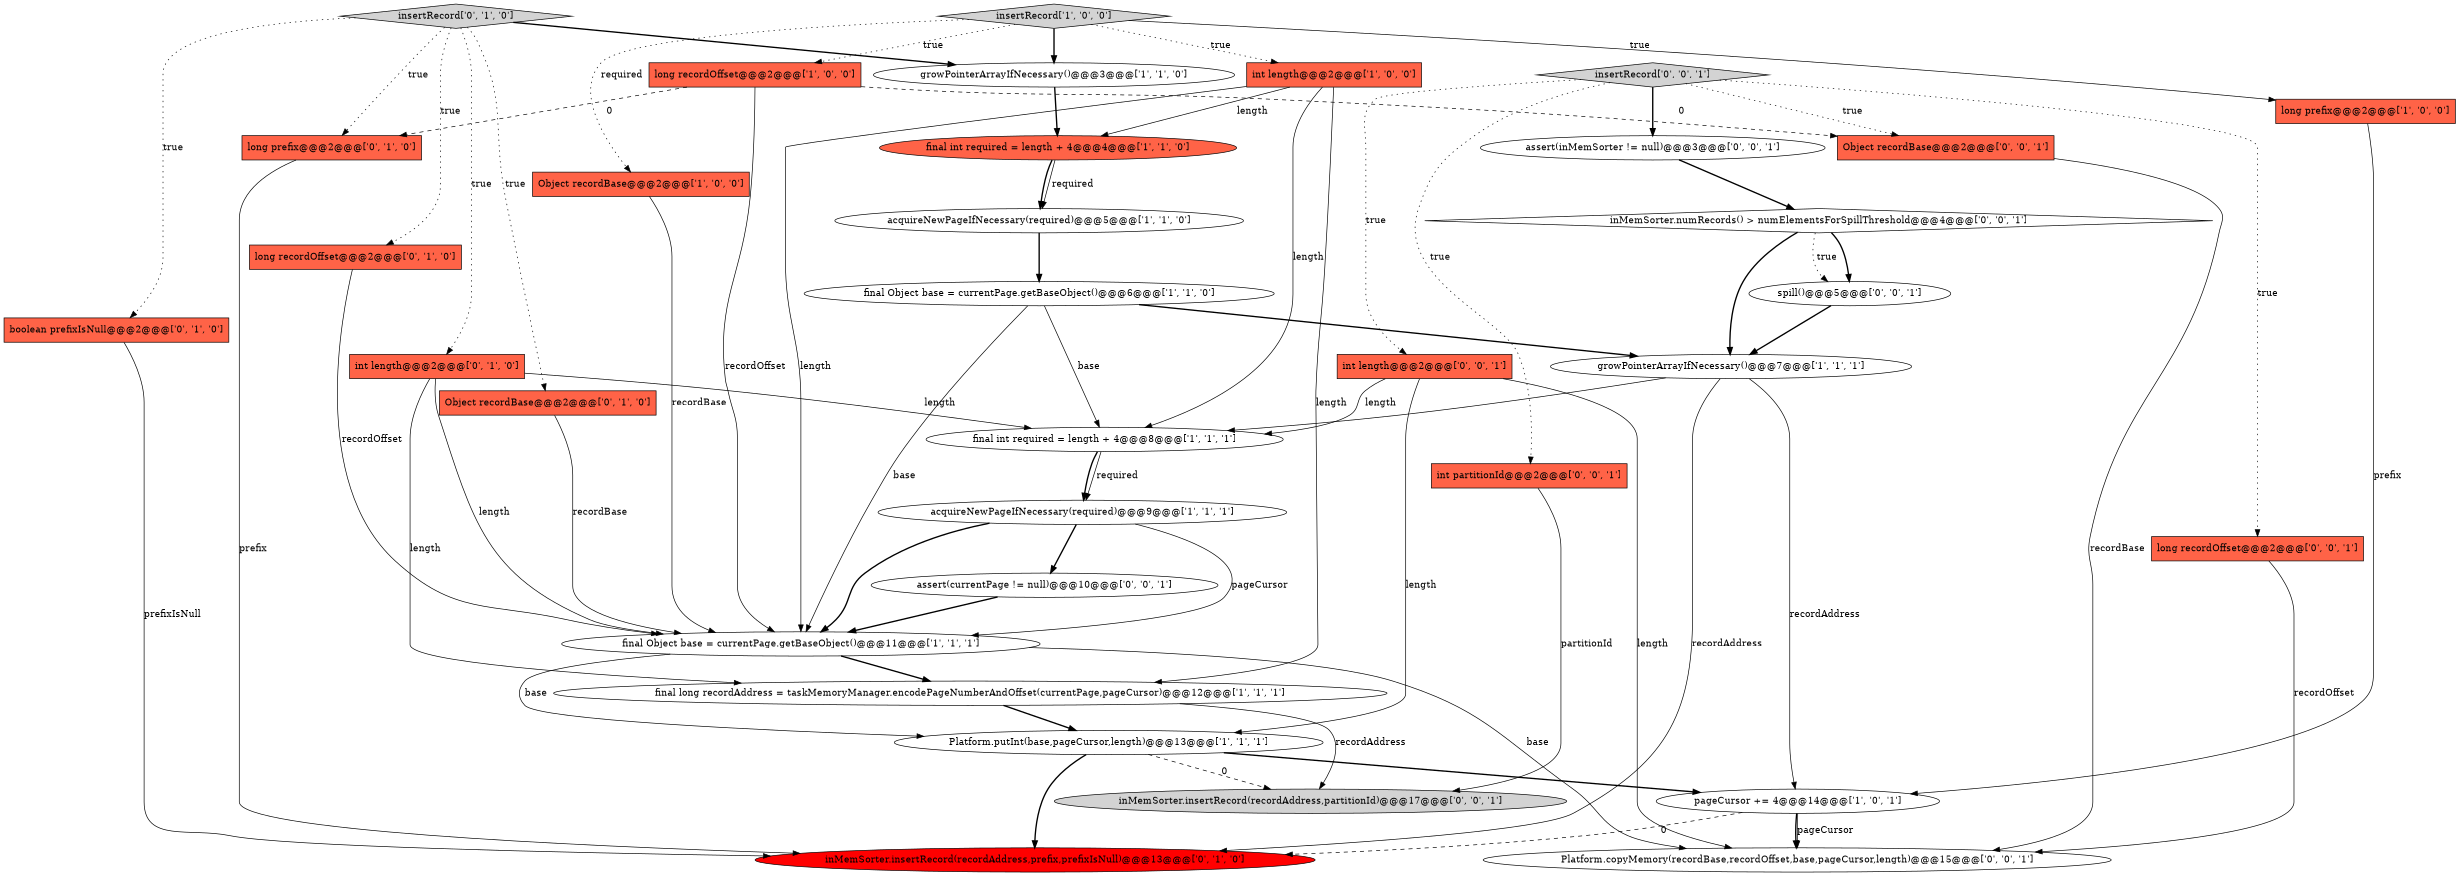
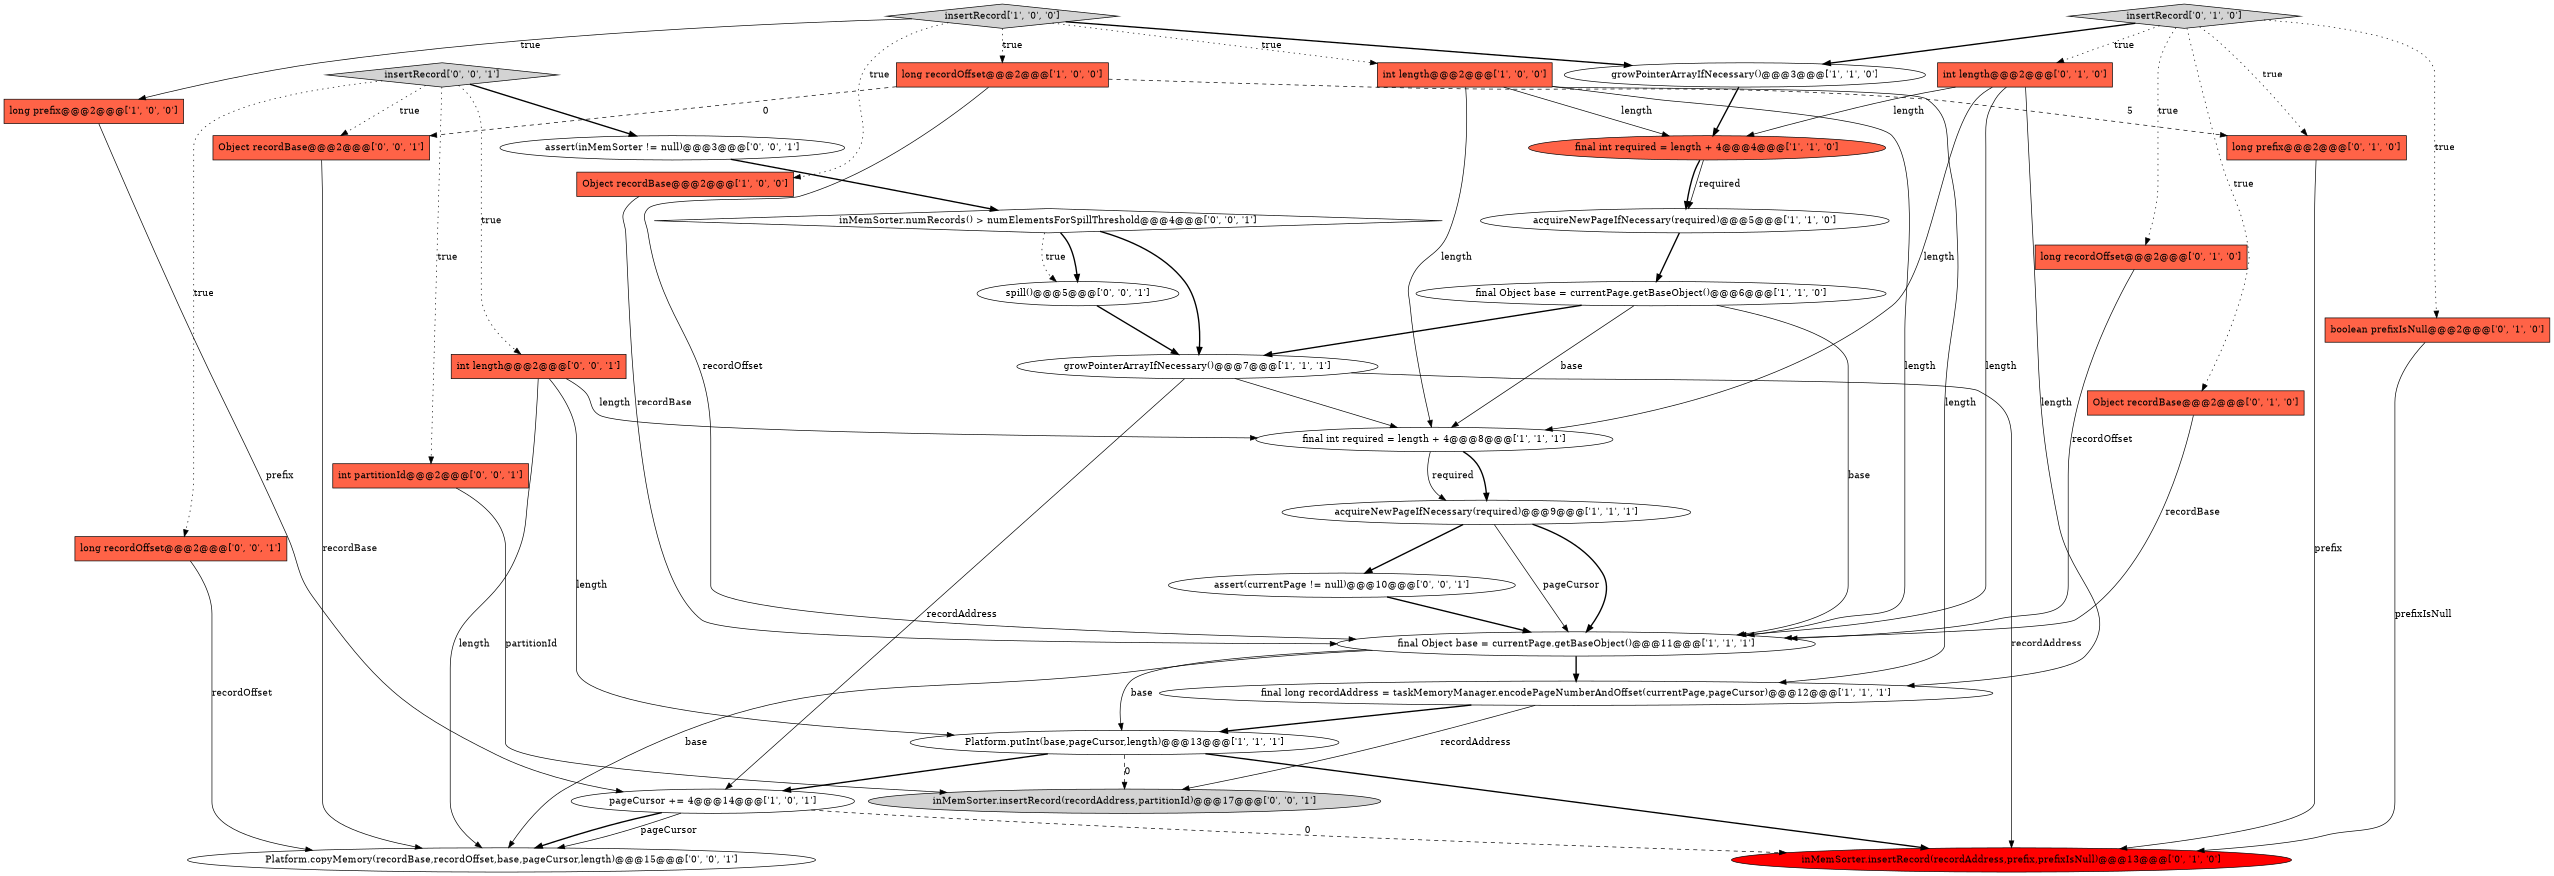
edge "insertRecord['1', '0', '0']" -> "Object recordBase@@@2@@@['1', '0', '0']": label "required" -> "true"
edge "int length@@@2@@@['0', '1', '0']" -> "final int required = length + 4@@@4@@@['1', '1', '0']": added, label "length"
edge "long recordOffset@@@2@@@['1', '0', '0']" -> "long prefix@@@2@@@['0', '1', '0']": label "0" -> "5"
